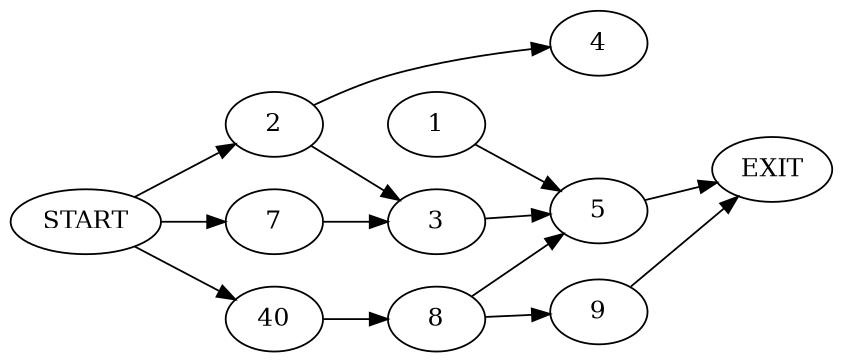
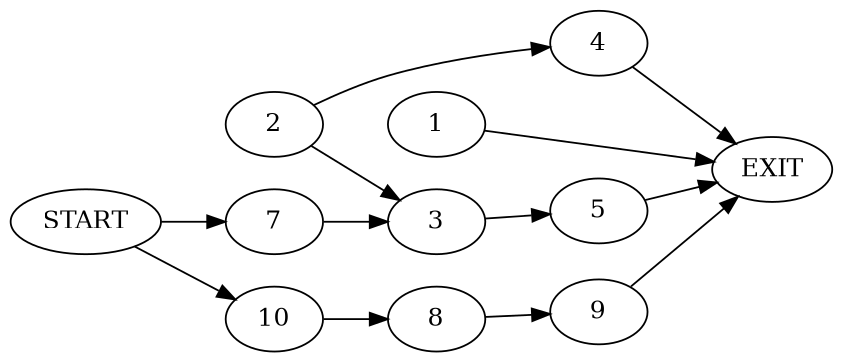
edge "4" -> "EXIT": added
edge "1" -> "5": now "1" -> "EXIT"
edge "START" -> "2": removed
edge "8" -> "5": removed
node "40": label "40" -> "10"
